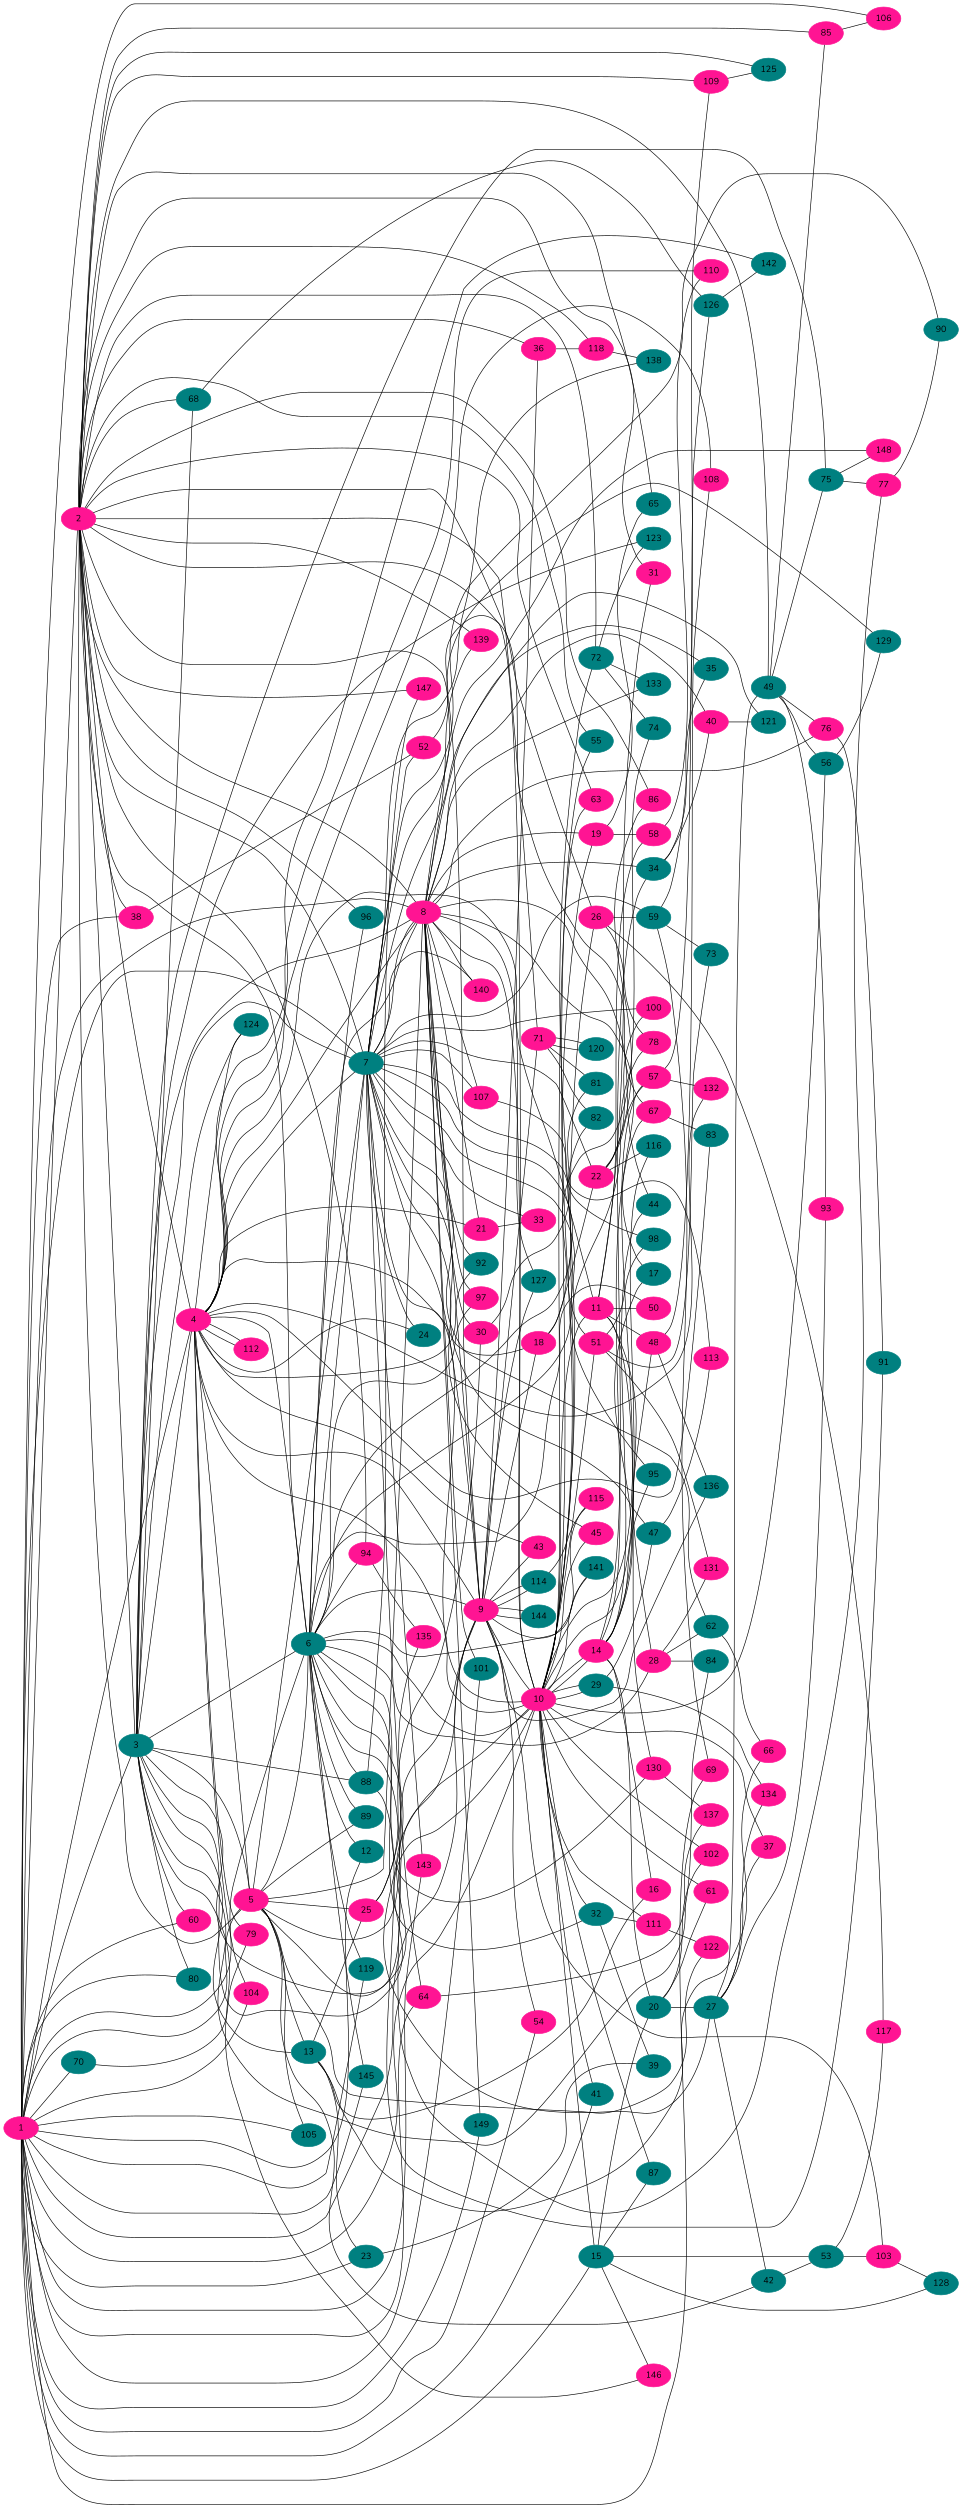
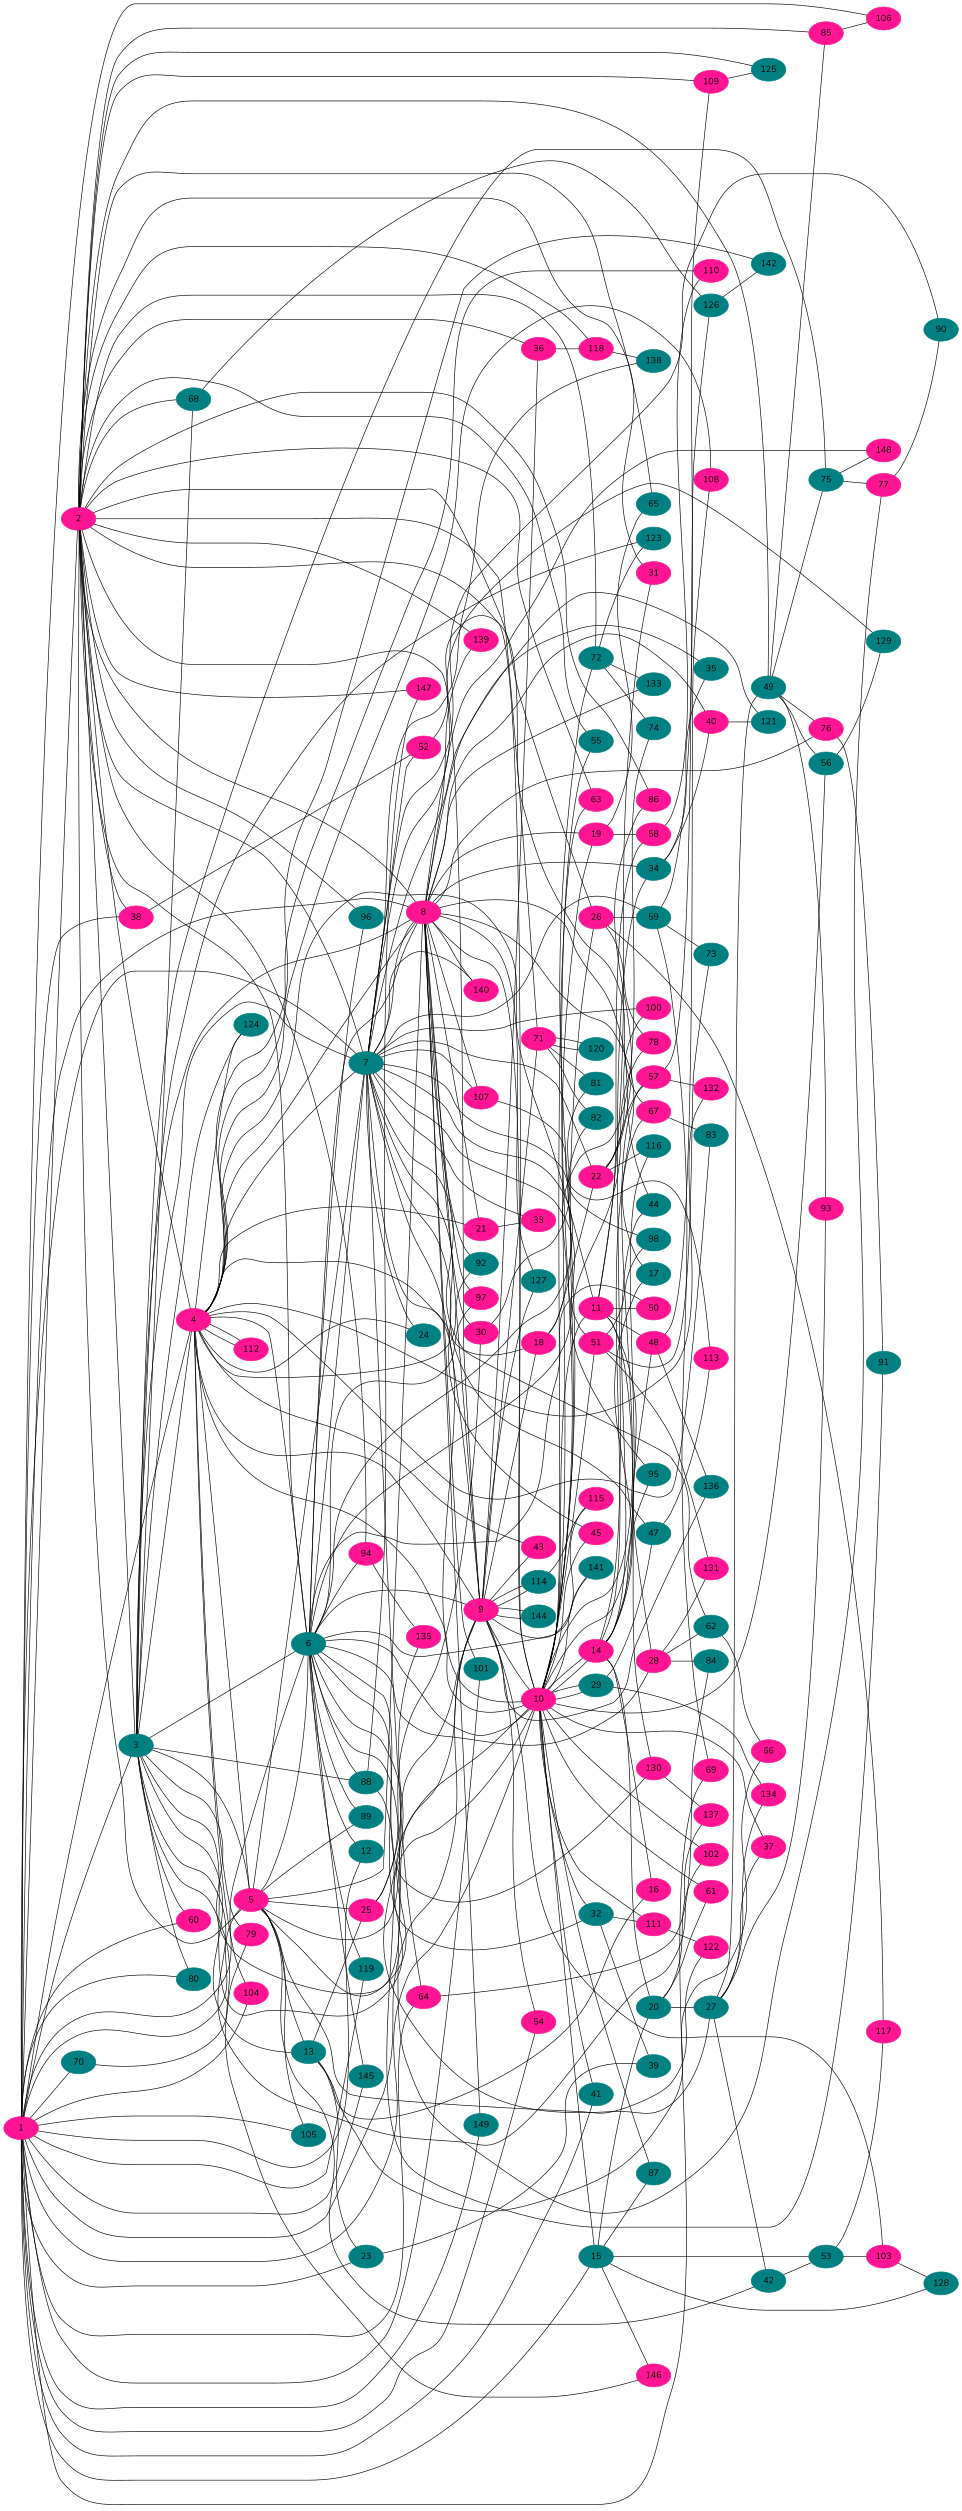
node "143": removed
